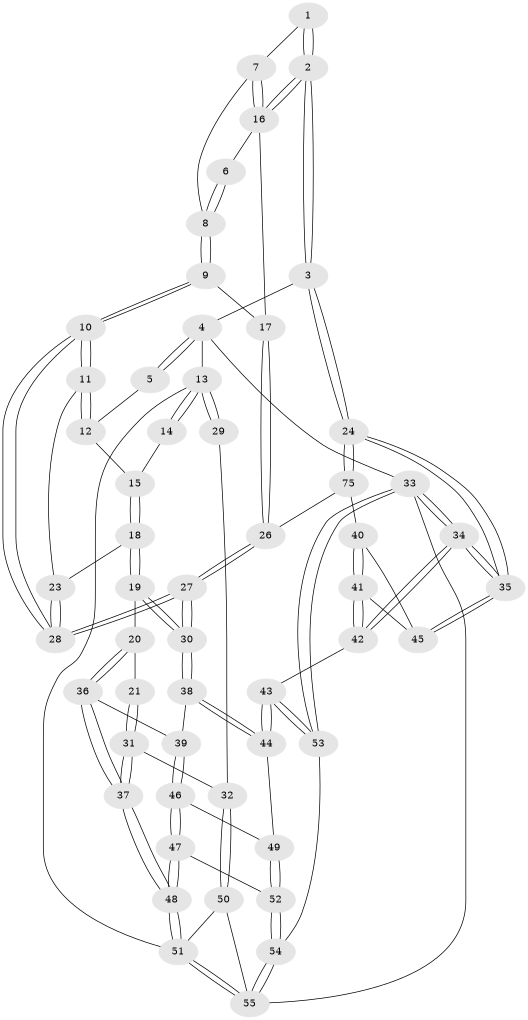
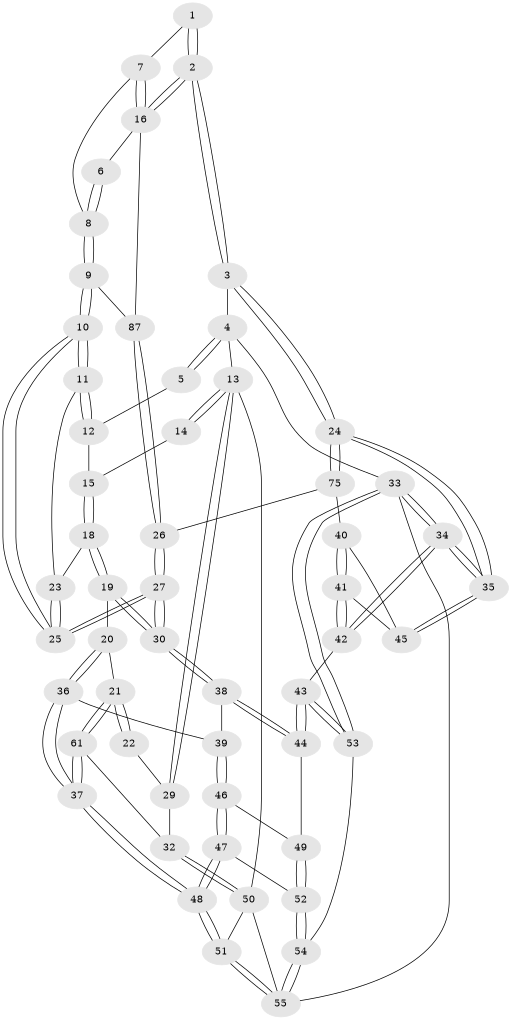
node "17": label "17" -> "87"
node "28": label "28" -> "25"
edge "13" -- "51": now "13" -- "50"
node "22": added
node "31": label "31" -> "61"
